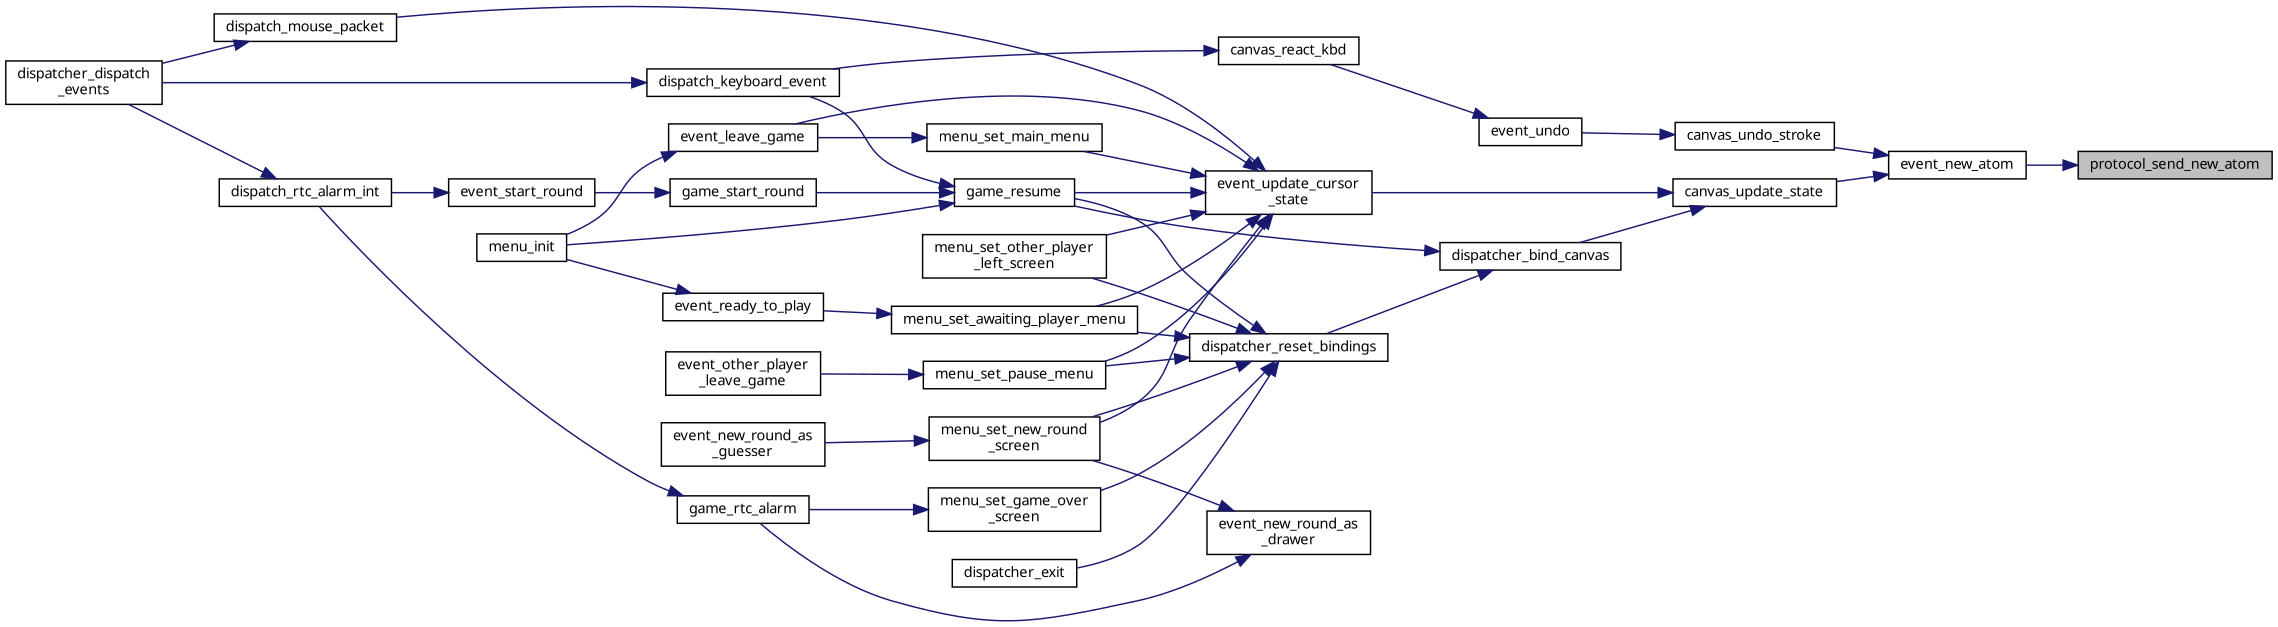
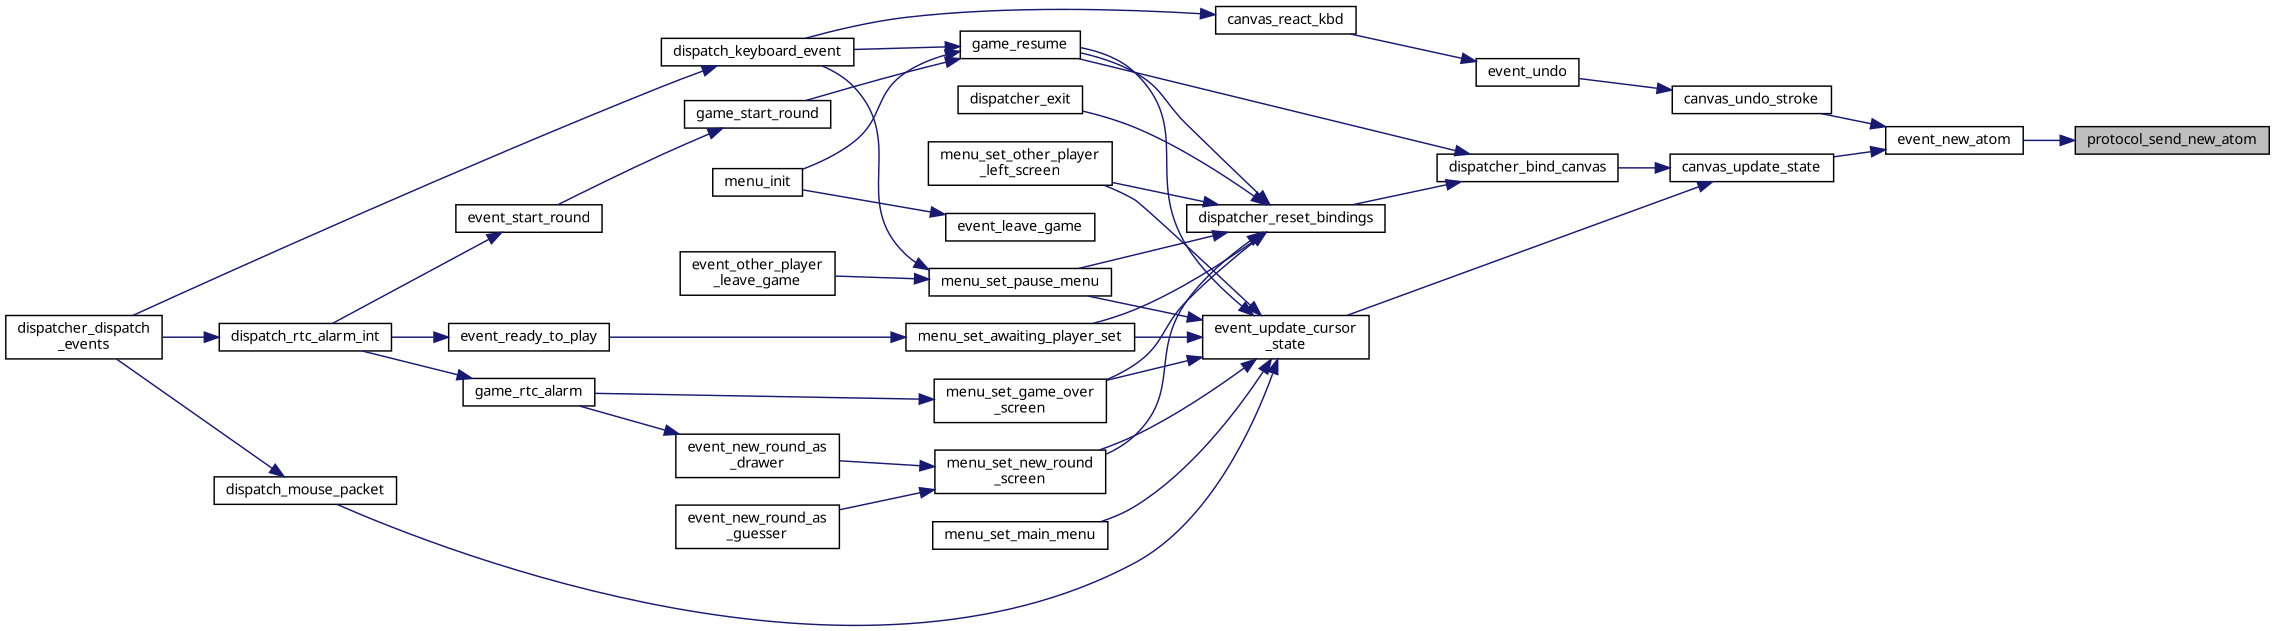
edge "event_leave_game" -> "event_update_cursor _state": now "menu_set_game_over _screen" -> "event_update_cursor _state"
edge "event_leave_game" -> "menu_set_main_menu": removed
edge "dispatch_keyboard_event" -> "menu_set_pause_menu": added
edge "menu_init" -> "event_ready_to_play": now "dispatch_rtc_alarm_int" -> "event_ready_to_play"
node "menu_set_awaiting_player_menu": label "menu_set_awaiting_player_menu" -> "menu_set_awaiting_player_set"
edge "menu_set_new_round _screen" -> "event_new_round_as _drawer": reversed
